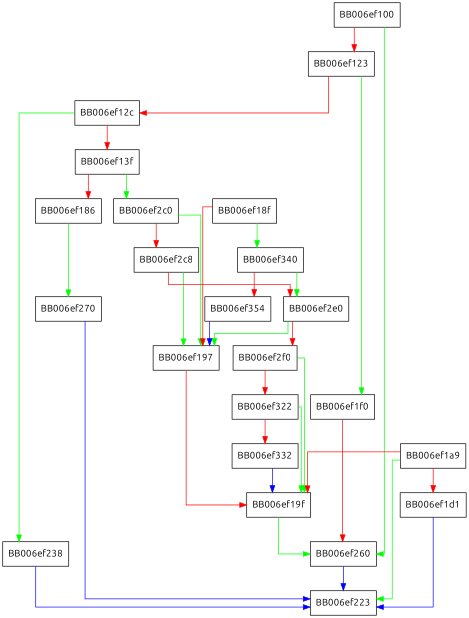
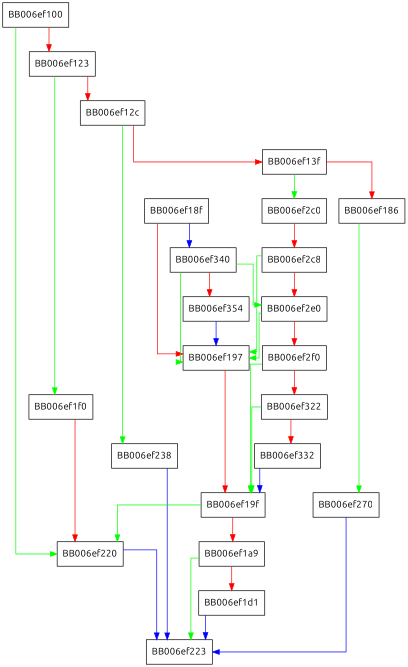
edge "BB006ef18f" -> "BB006ef340": color green -> blue
edge "BB006ef2c0" -> "BB006ef197": now "BB006ef340" -> "BB006ef197"
edge "BB006ef1a9" -> "BB006ef19f": reversed
node "BB006ef260": label "BB006ef260" -> "BB006ef220"
